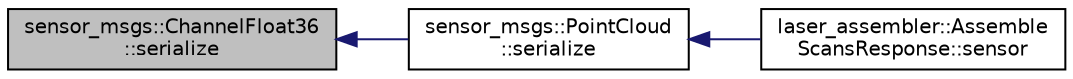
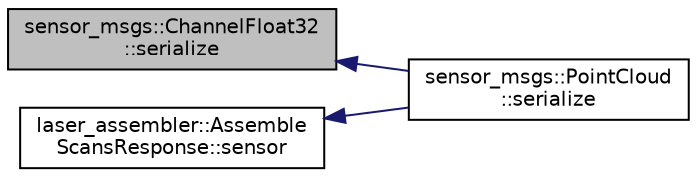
node "sensor_msgs::ChannelFloat36 ::serialize": label "sensor_msgs::ChannelFloat36 ::serialize" -> "sensor_msgs::ChannelFloat32 ::serialize"
edge "laser_assembler::Assemble ScansResponse::sensor" -> "sensor_msgs::PointCloud ::serialize": reversed
